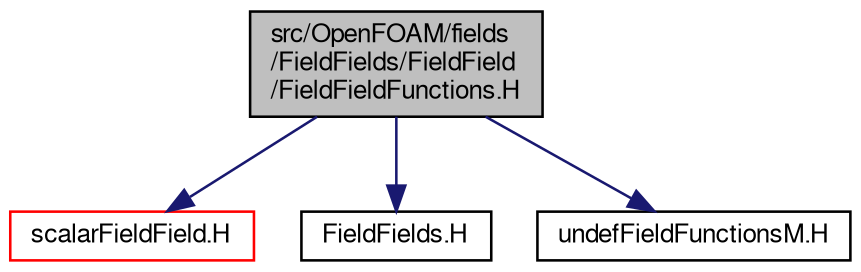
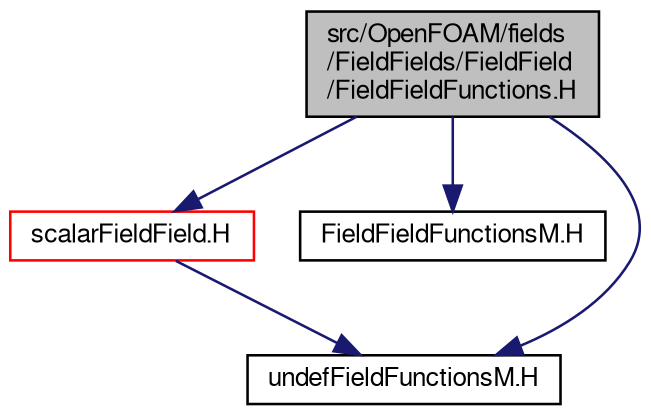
node "FieldFields.H": label "FieldFields.H" -> "FieldFieldFunctionsM.H"
edge "scalarFieldField.H" -> "undefFieldFunctionsM.H": added
